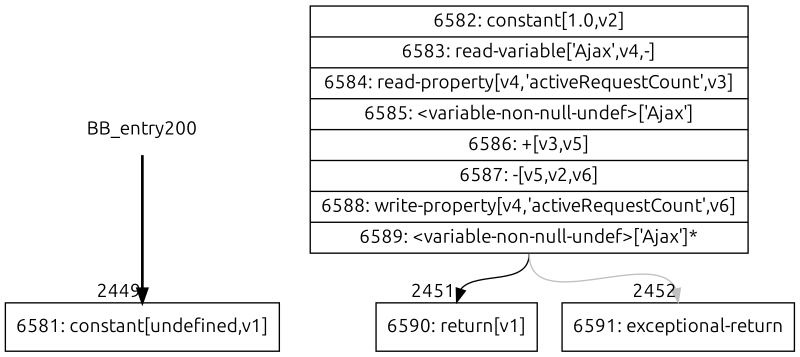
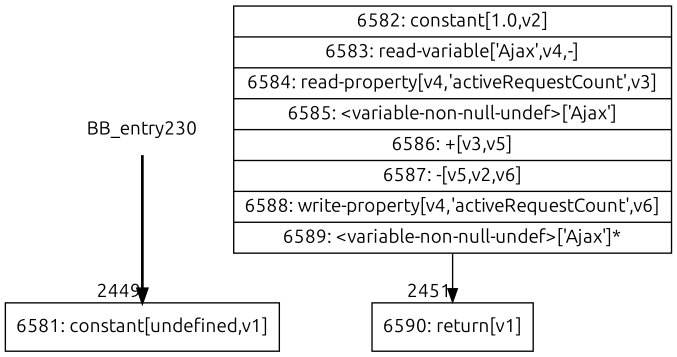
node "BB_entry200": label "BB_entry200" -> "BB_entry230"
node "6591: exceptional-return": removed
